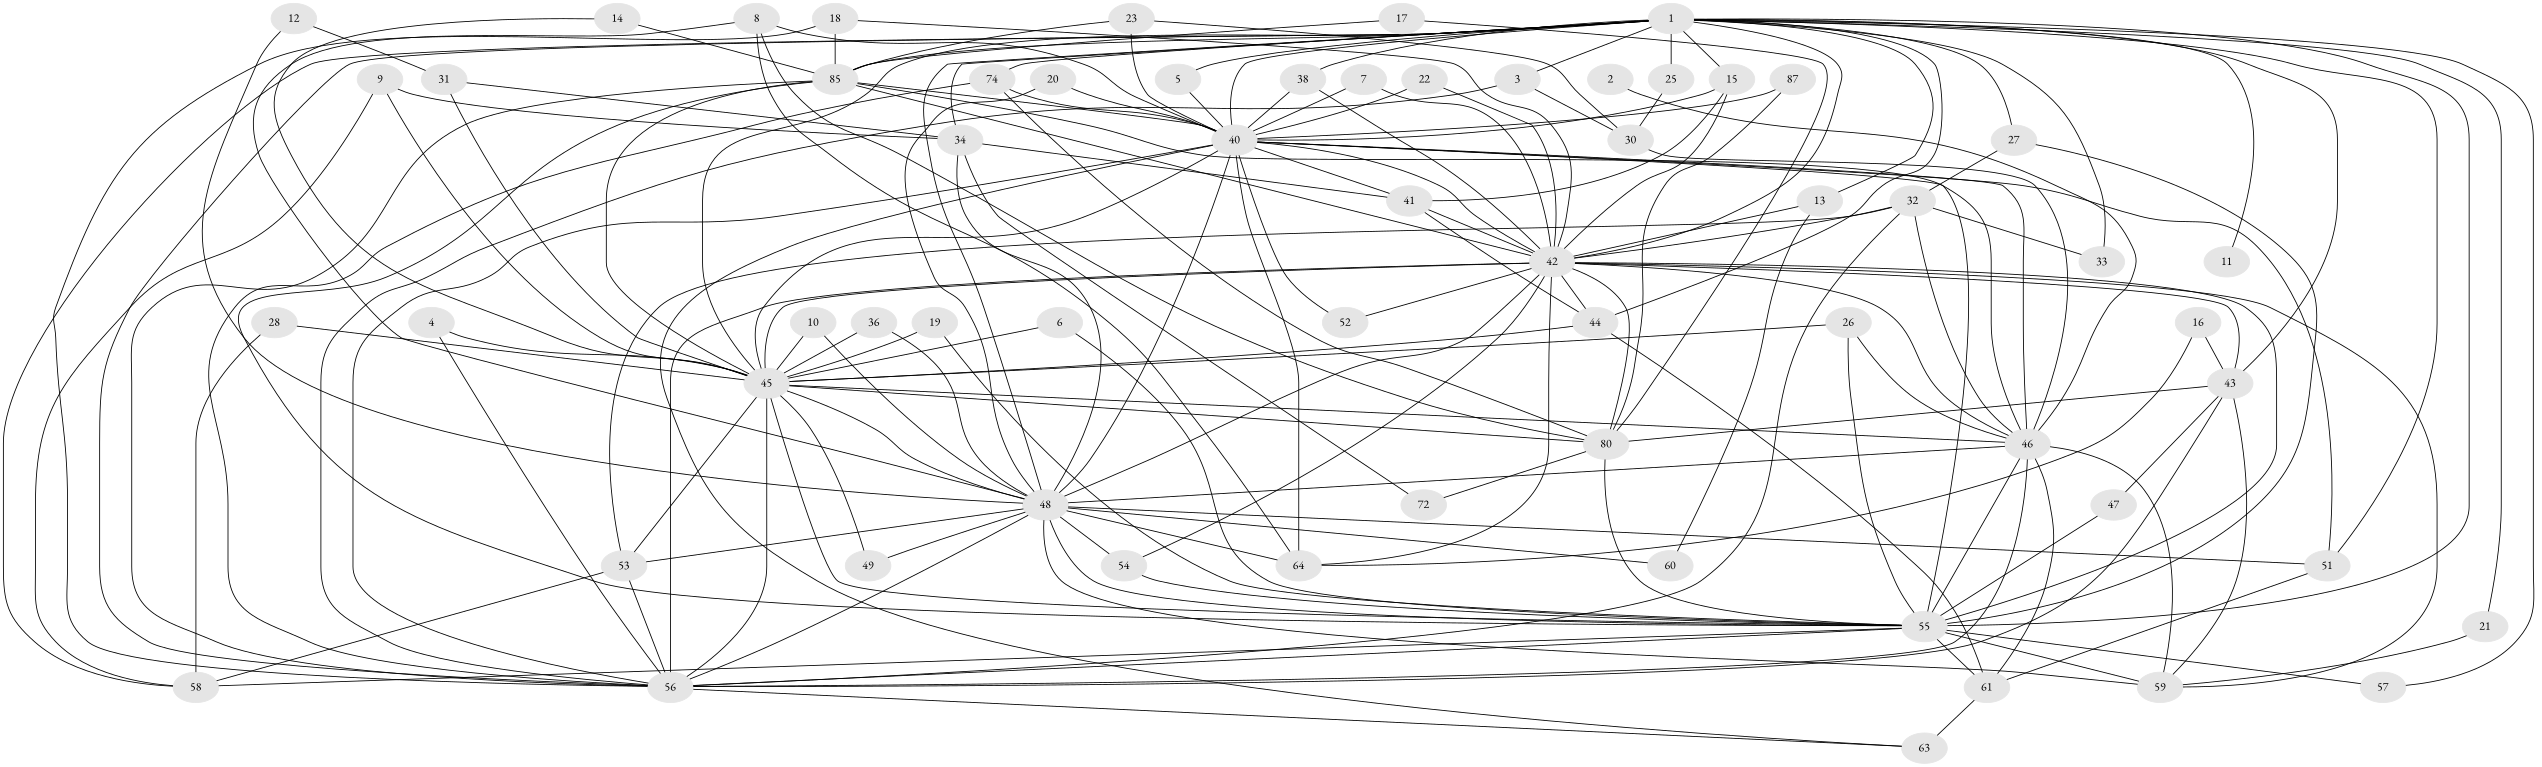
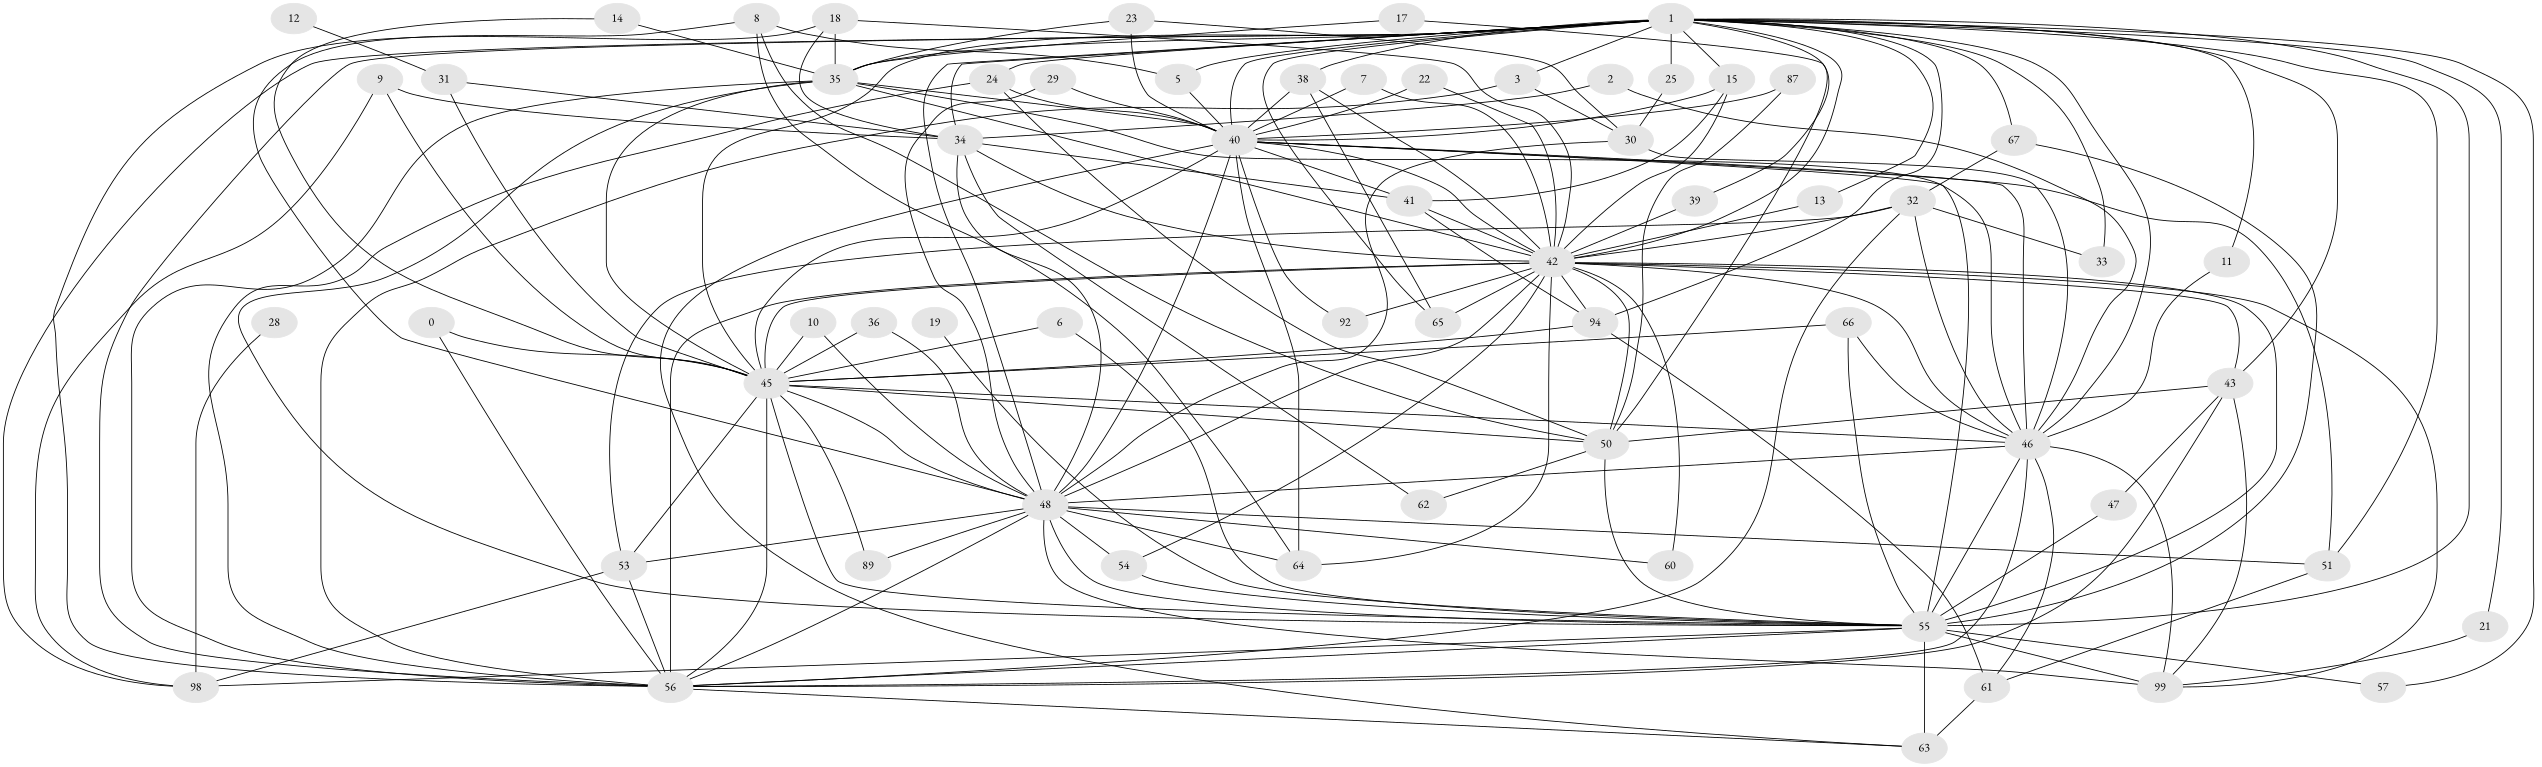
edge "8" -- "40": now "8" -- "5"
node "85": label "85" -> "35"
node "74": label "74" -> "24"
node "20": label "20" -> "29"
edge "1" -- "46": added
edge "18" -- "34": added
edge "2" -- "34": added
node "27": label "27" -> "67"
node "39": added
edge "34" -- "42": added
edge "40" -- "56": removed
node "4": label "4" -> "0"
node "52": label "52" -> "92"
node "65": added
node "44": label "44" -> "94"
node "26": label "26" -> "66"
node "16": removed
edge "28" -- "45": removed
edge "19" -- "45": removed
edge "11" -- "46": added
edge "13" -- "60": now "42" -- "60"
edge "12" -- "48": now "30" -- "48"
node "80": label "80" -> "50"
node "72": label "72" -> "62"
node "49": label "49" -> "89"
edge "55" -- "61": now "55" -- "63"
node "58": label "58" -> "98"
node "59": label "59" -> "99"
